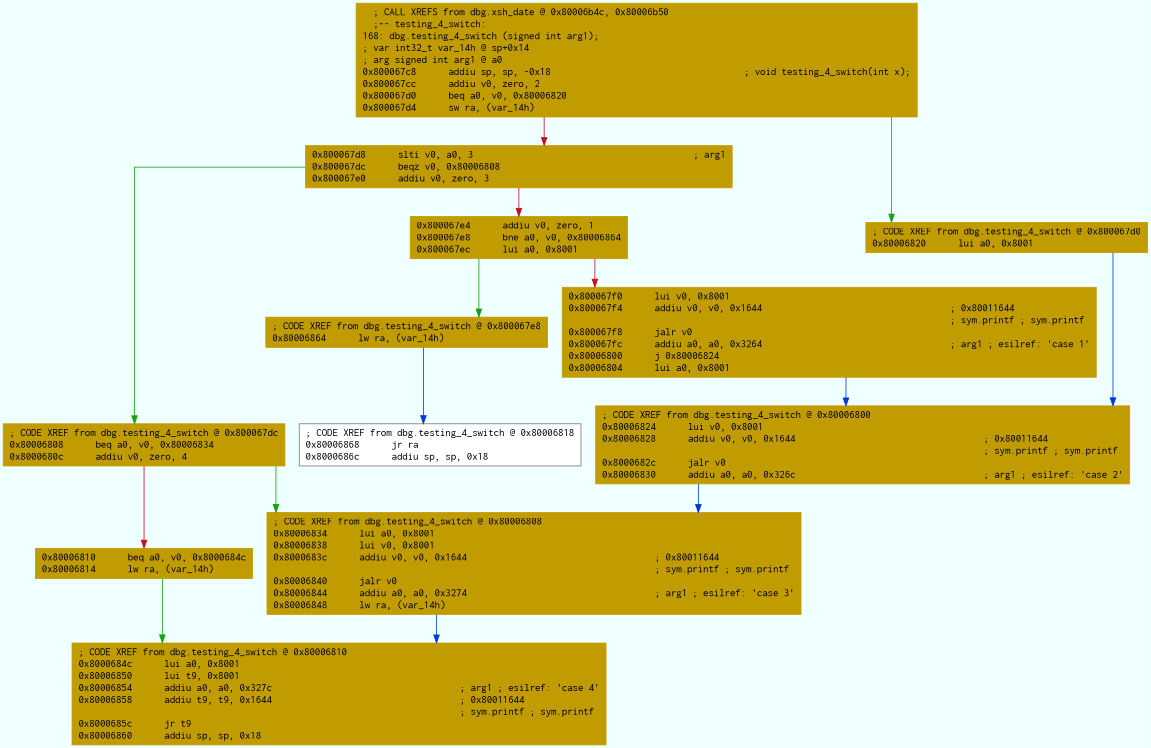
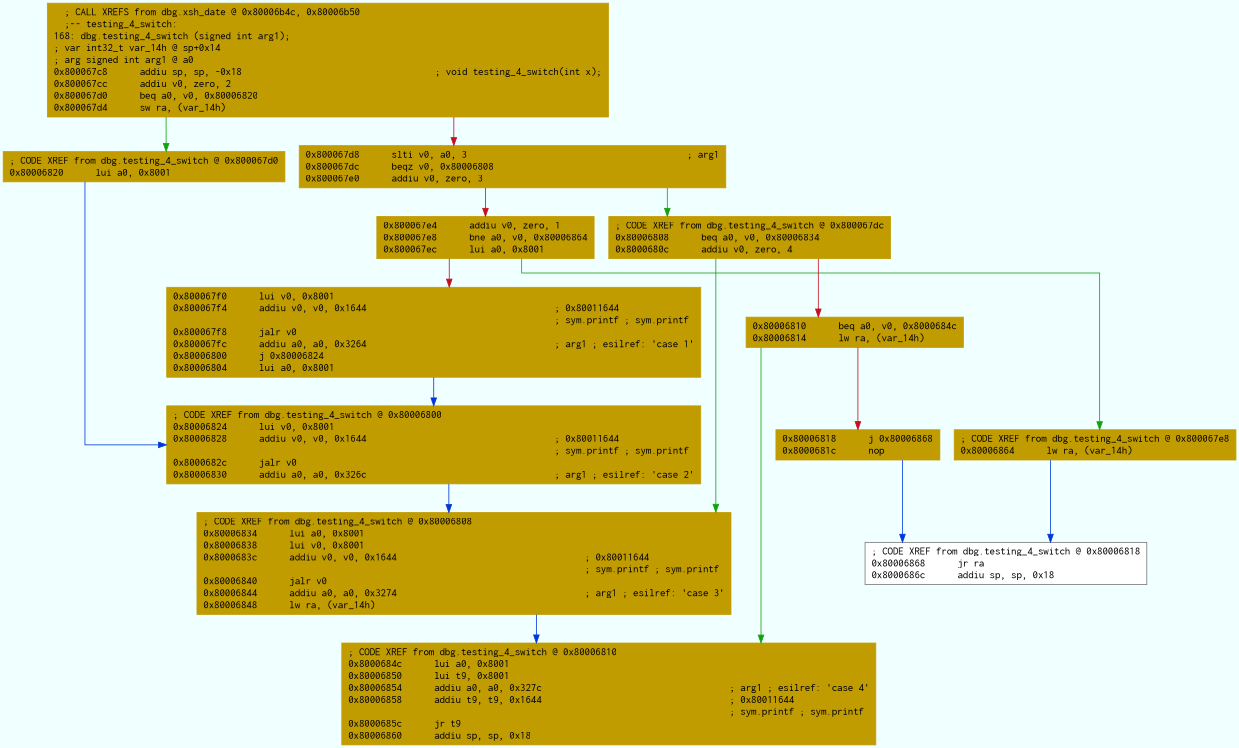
node "0x80006818      j 0x80006868 0x8000681c      nop": added
